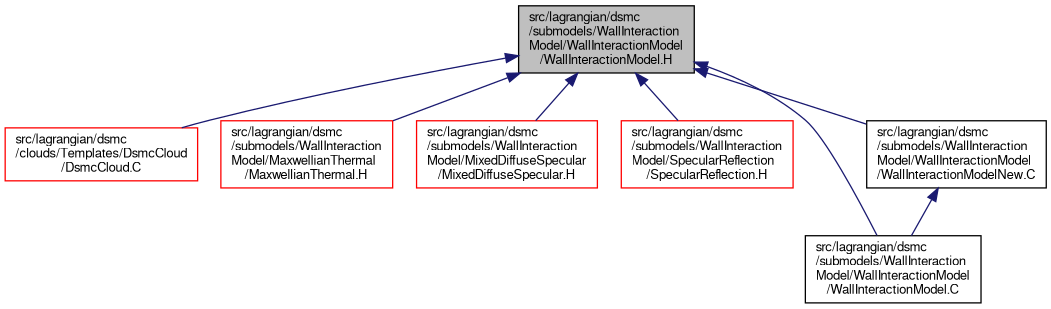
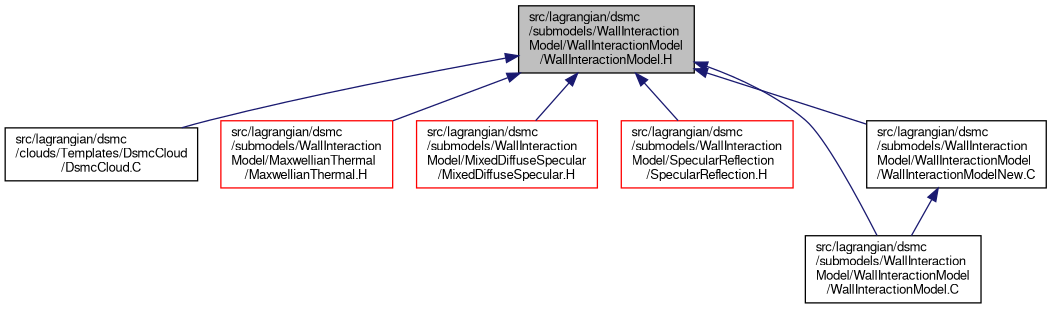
node "src/lagrangian/dsmc /clouds/Templates/DsmcCloud /DsmcCloud.C": color red -> black
